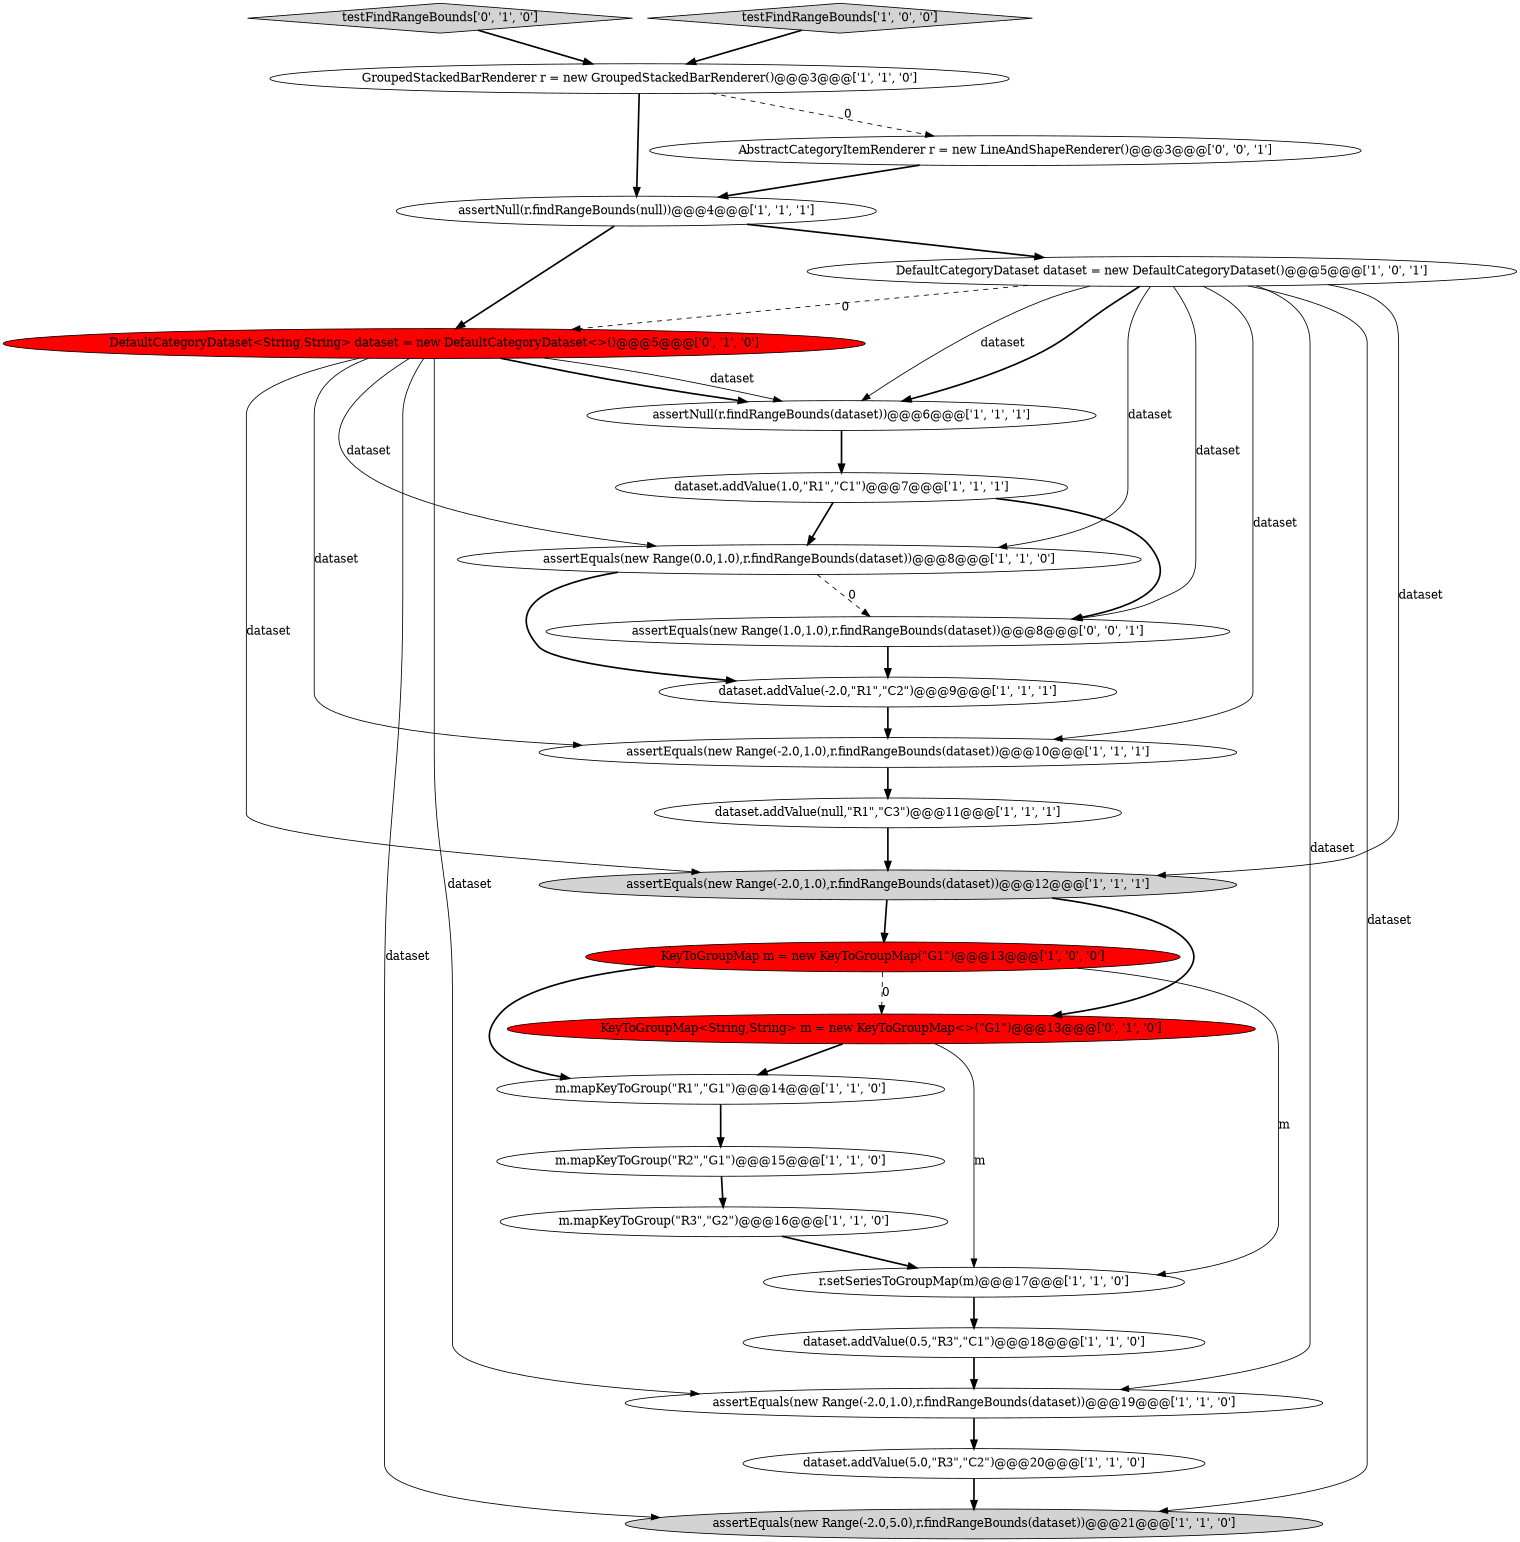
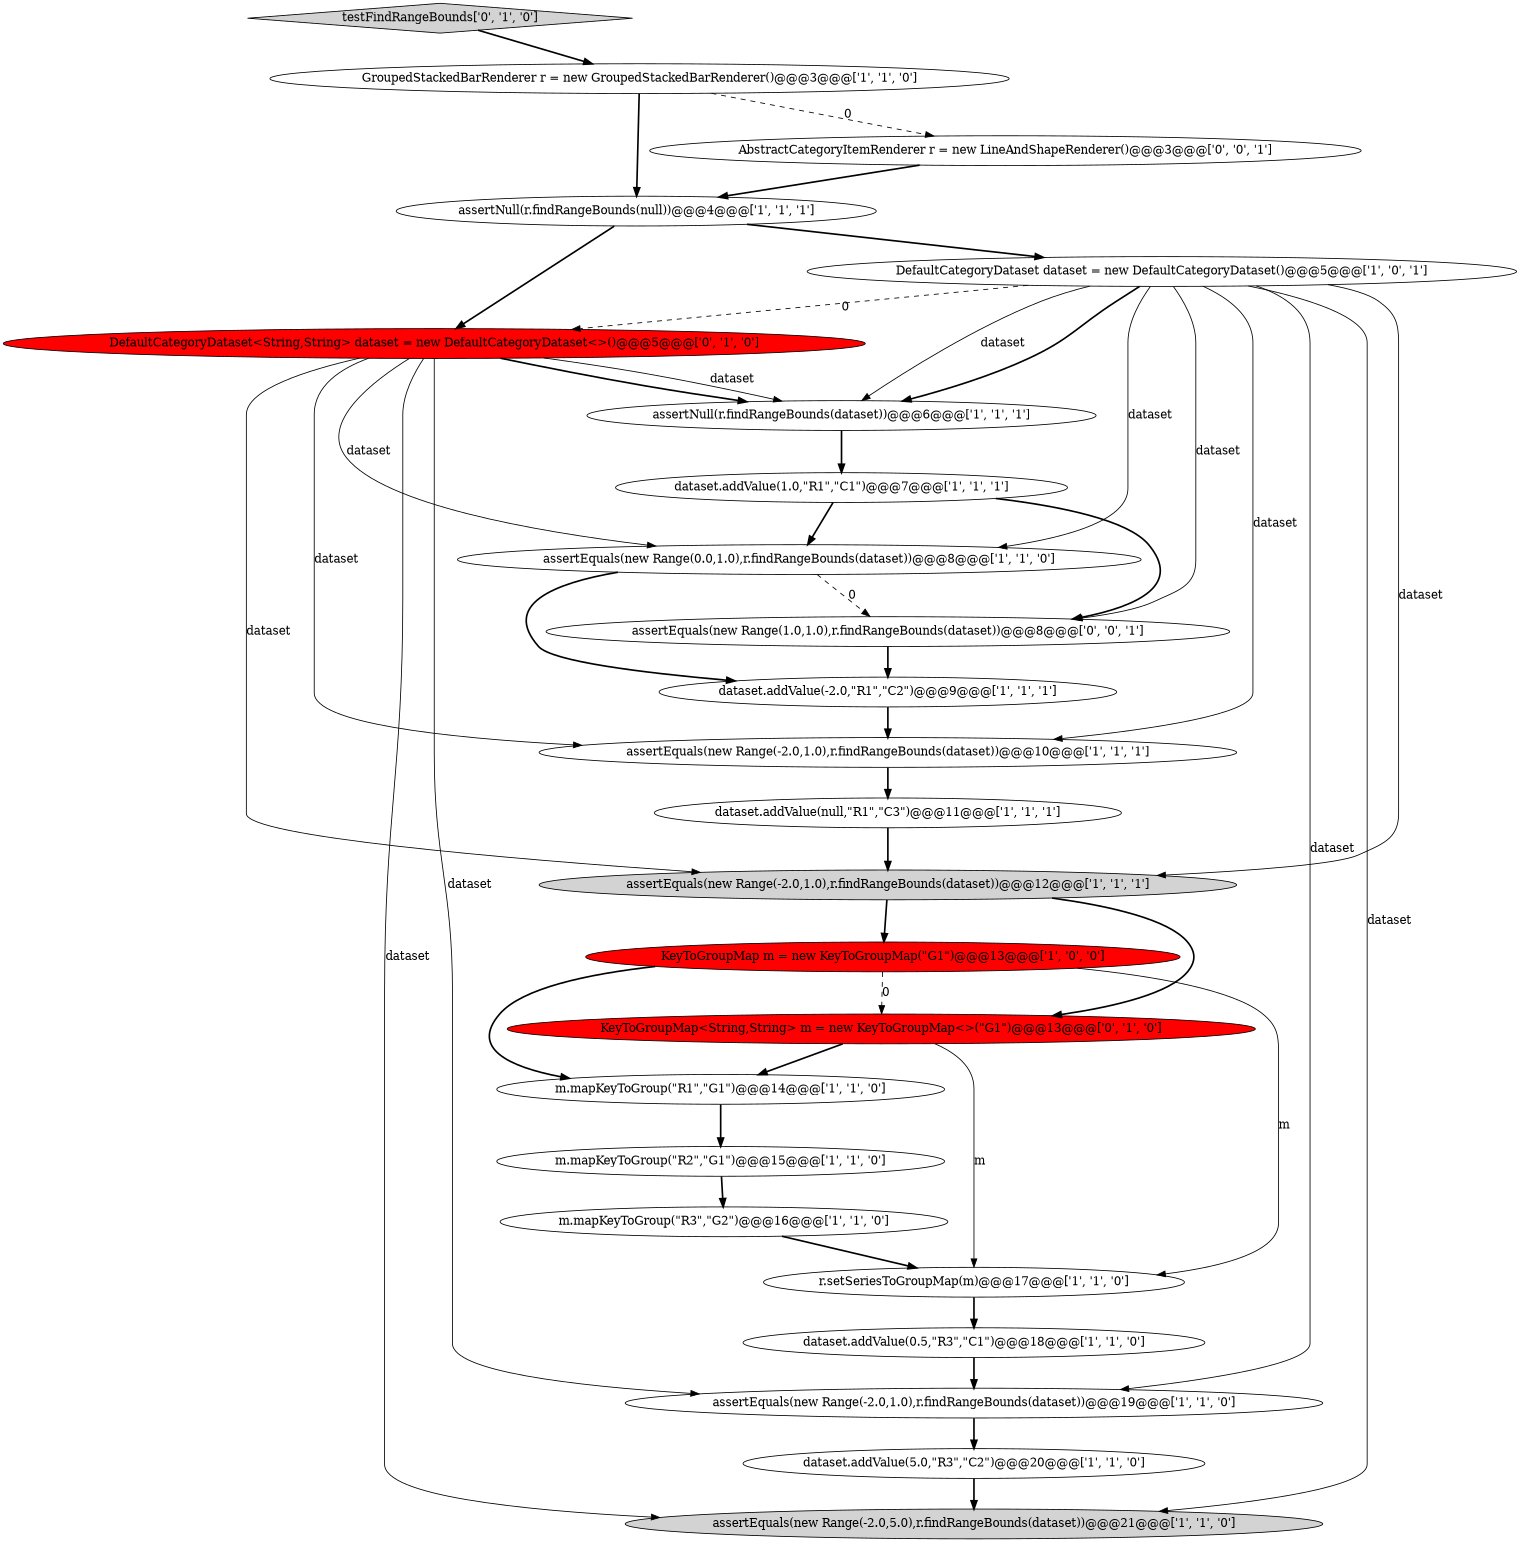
node "testFindRangeBounds['1', '0', '0']": removed
